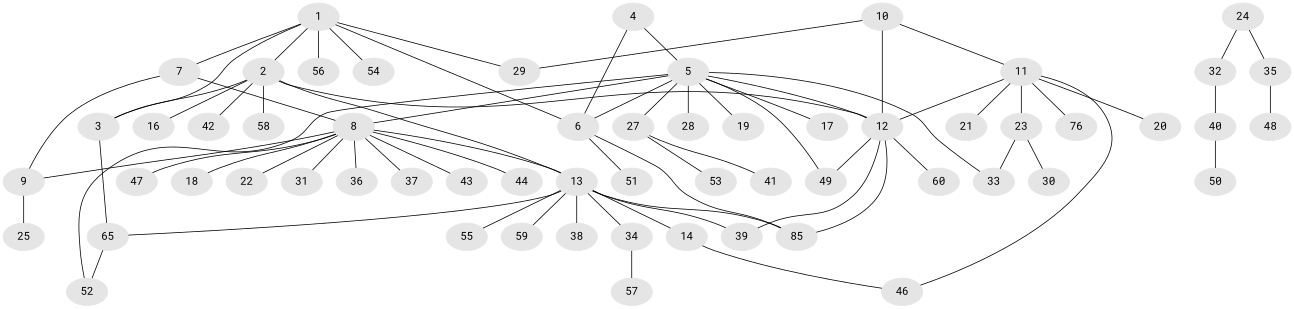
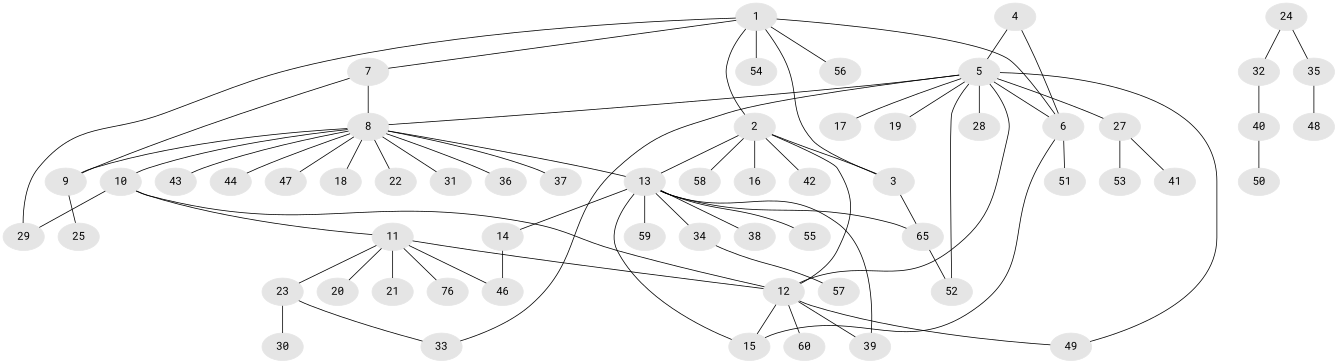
edge "8" -- "10": added
node "85": label "85" -> "15"
